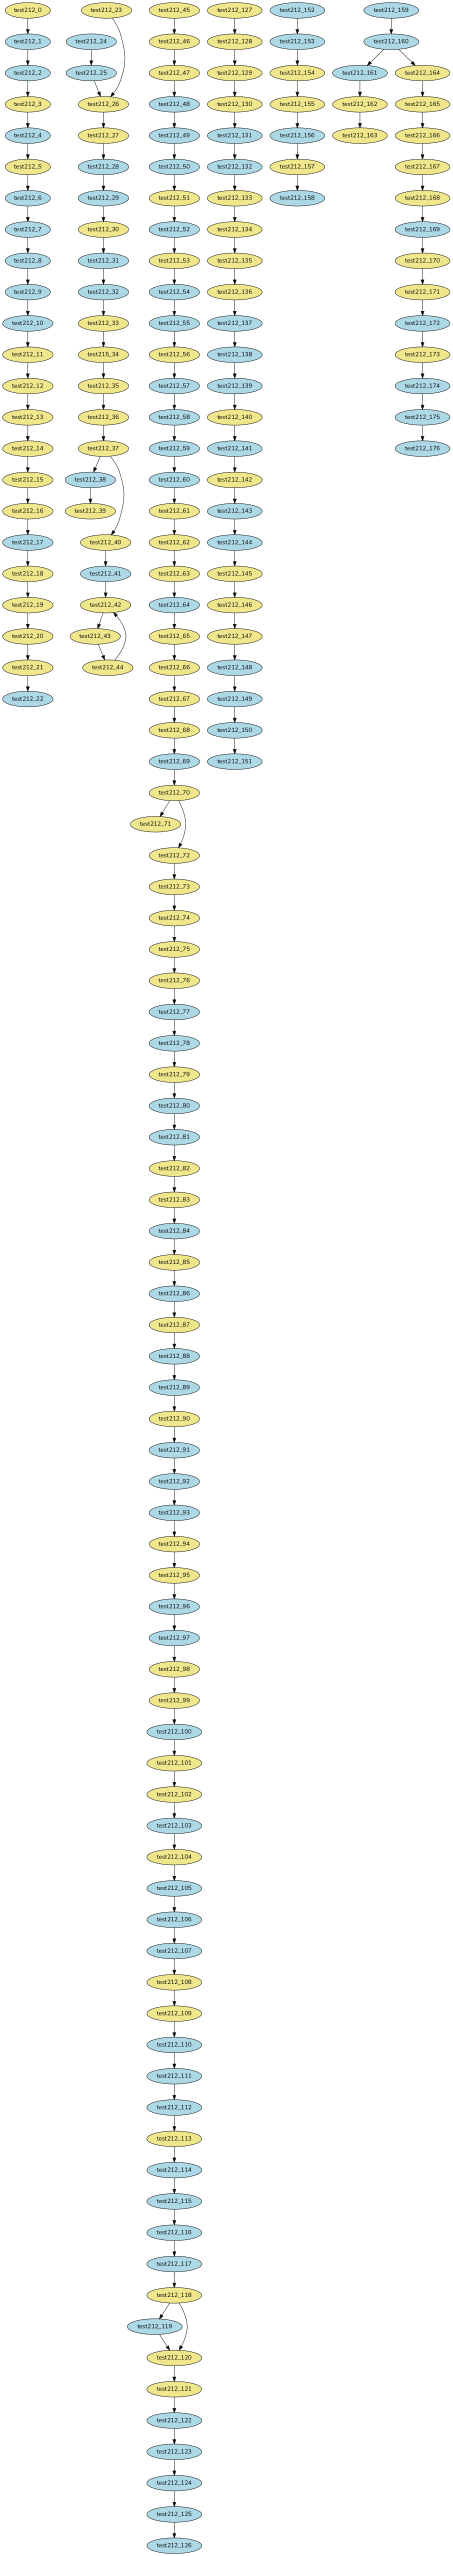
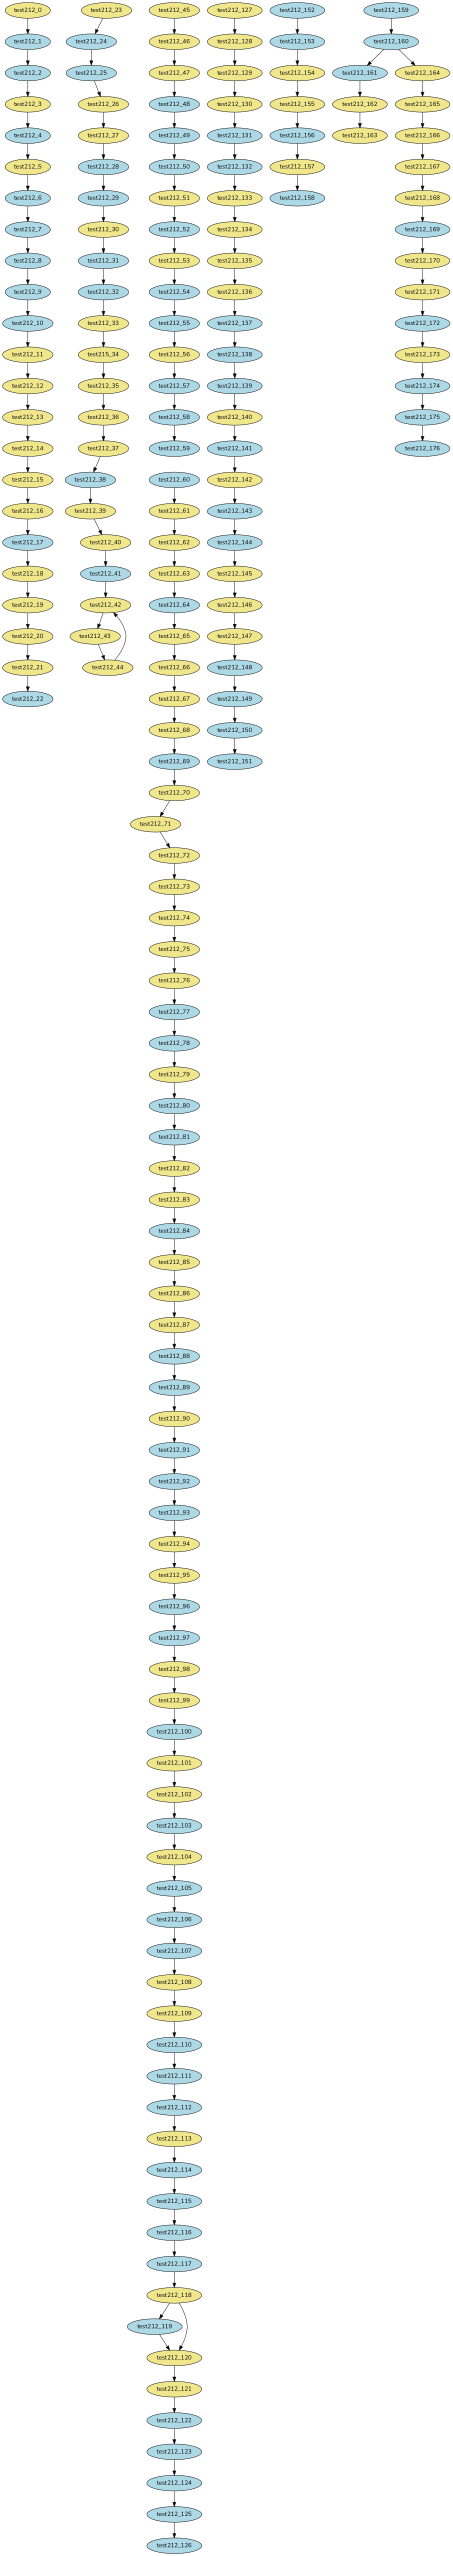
edge "test212_23" -> "test212_26": now "test212_23" -> "test212_24"
edge "test212_59" -> "test212_60": removed
edge "test212_37" -> "test212_40": now "test212_39" -> "test212_40"
edge "test212_70" -> "test212_72": now "test212_71" -> "test212_72"
node "test212_86": fillcolor lightblue -> khaki
